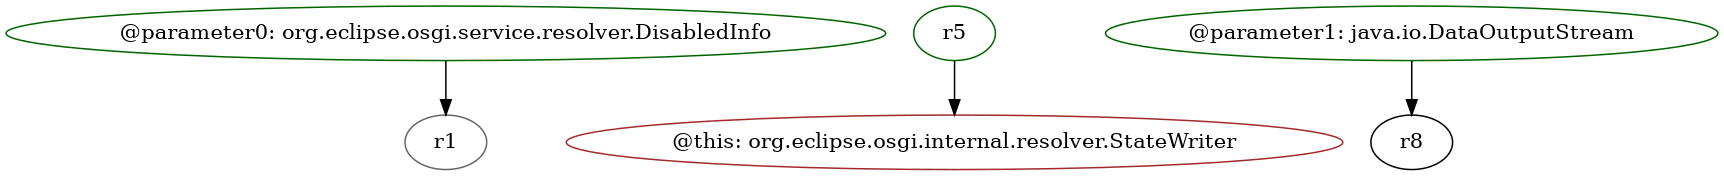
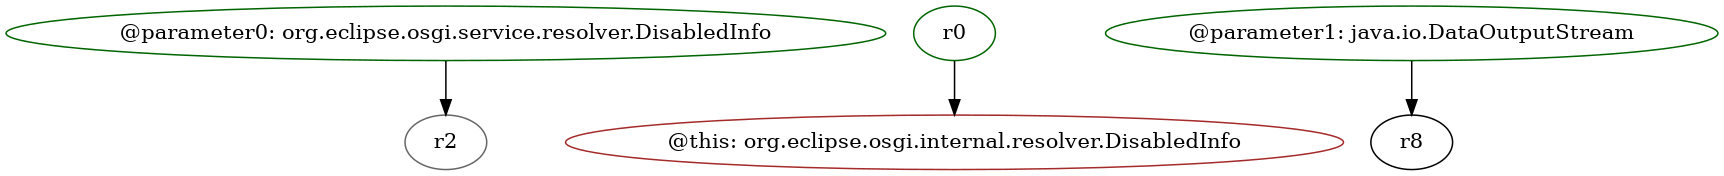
node "r5": label "r5" -> "r0"
node "r1": label "r1" -> "r2"
node "@this: org.eclipse.osgi.internal.resolver.StateWriter": label "@this: org.eclipse.osgi.internal.resolver.StateWriter" -> "@this: org.eclipse.osgi.internal.resolver.DisabledInfo"
